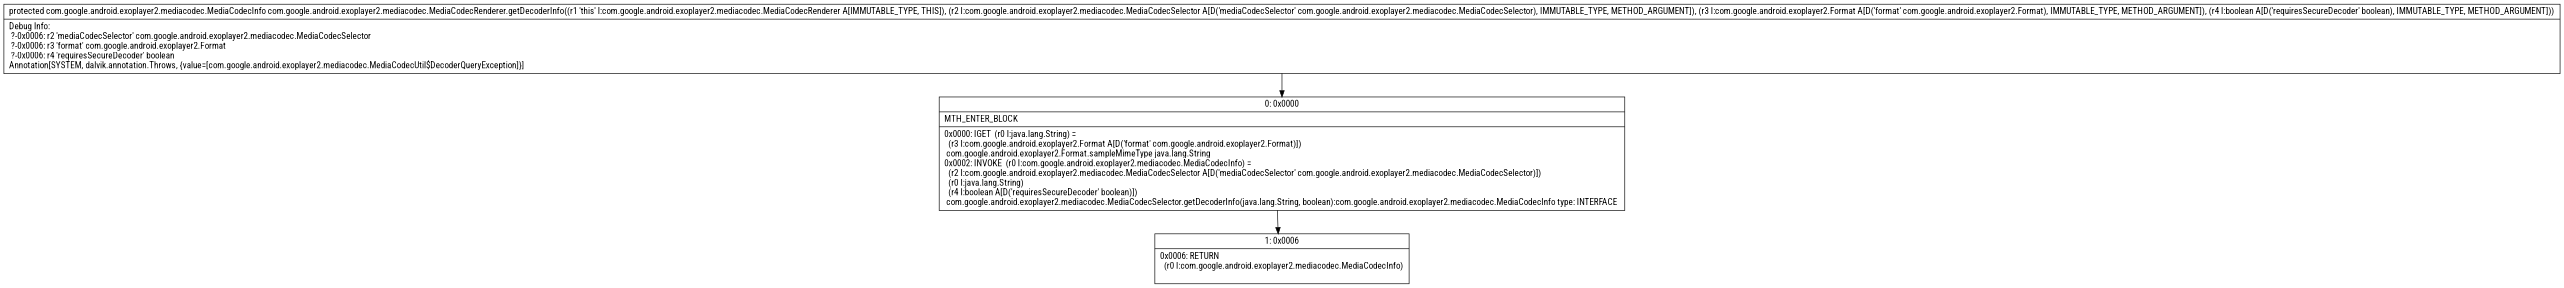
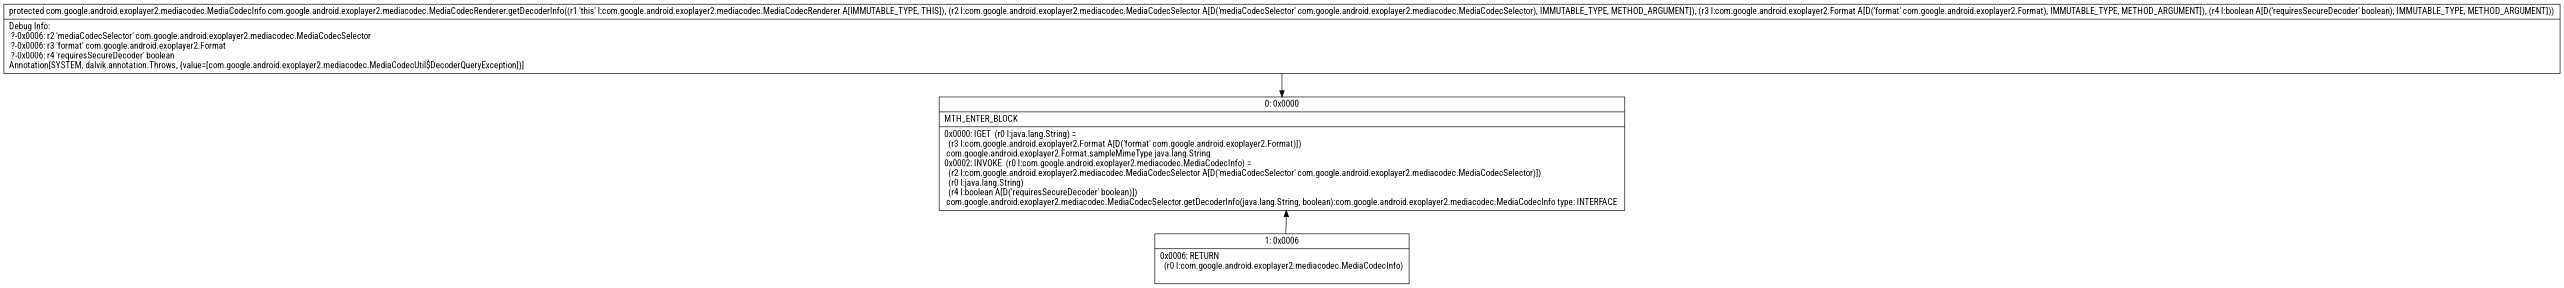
edge "0: 0x0000" -> "1: 0x0006": reversed
